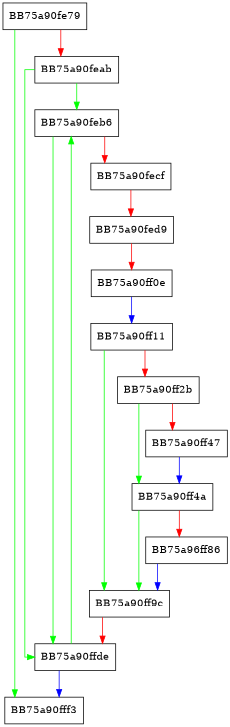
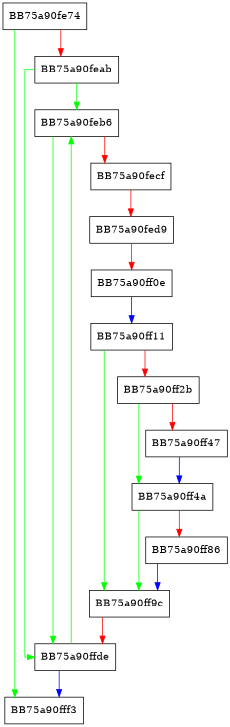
node "BB75a90fe79": label "BB75a90fe79" -> "BB75a90fe74"
node "BB75a96ff86": label "BB75a96ff86" -> "BB75a90ff86"
